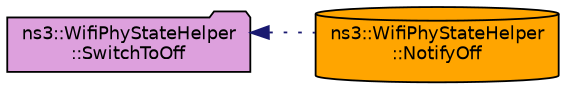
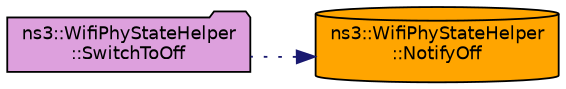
edge "ns3::WifiPhyStateHelper ::NotifyOff" -> "ns3::WifiPhyStateHelper ::SwitchToOff": reversed
